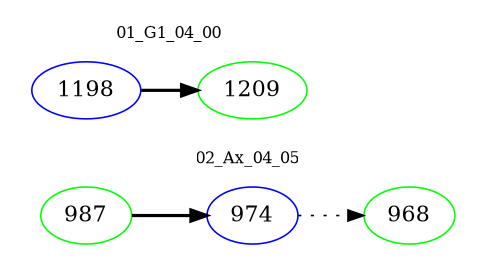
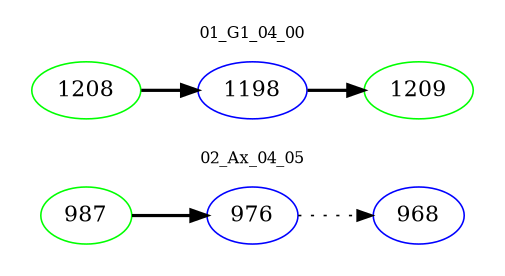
node "1208": added
node "974": label "974" -> "976"
node "968": color green -> blue
